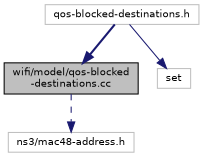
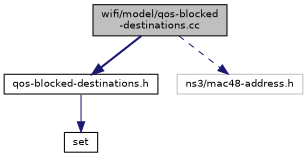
node "qos-blocked-destinations.h": color grey75 -> black
edge "qos-blocked-destinations.h" -> "wifi/model/qos-blocked -destinations.cc": reversed
node "set": color grey75 -> black
